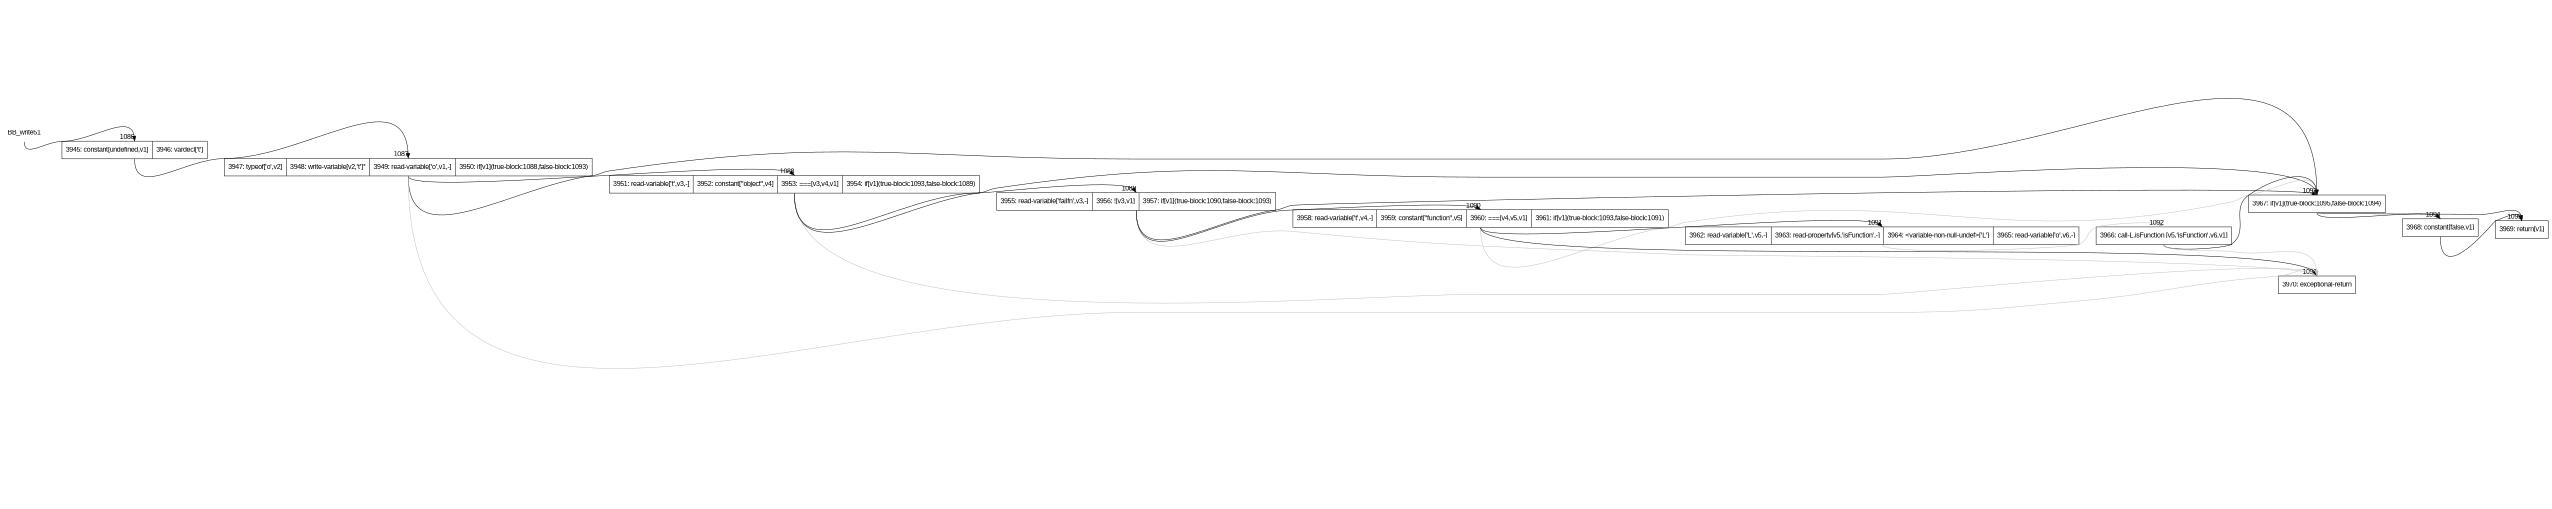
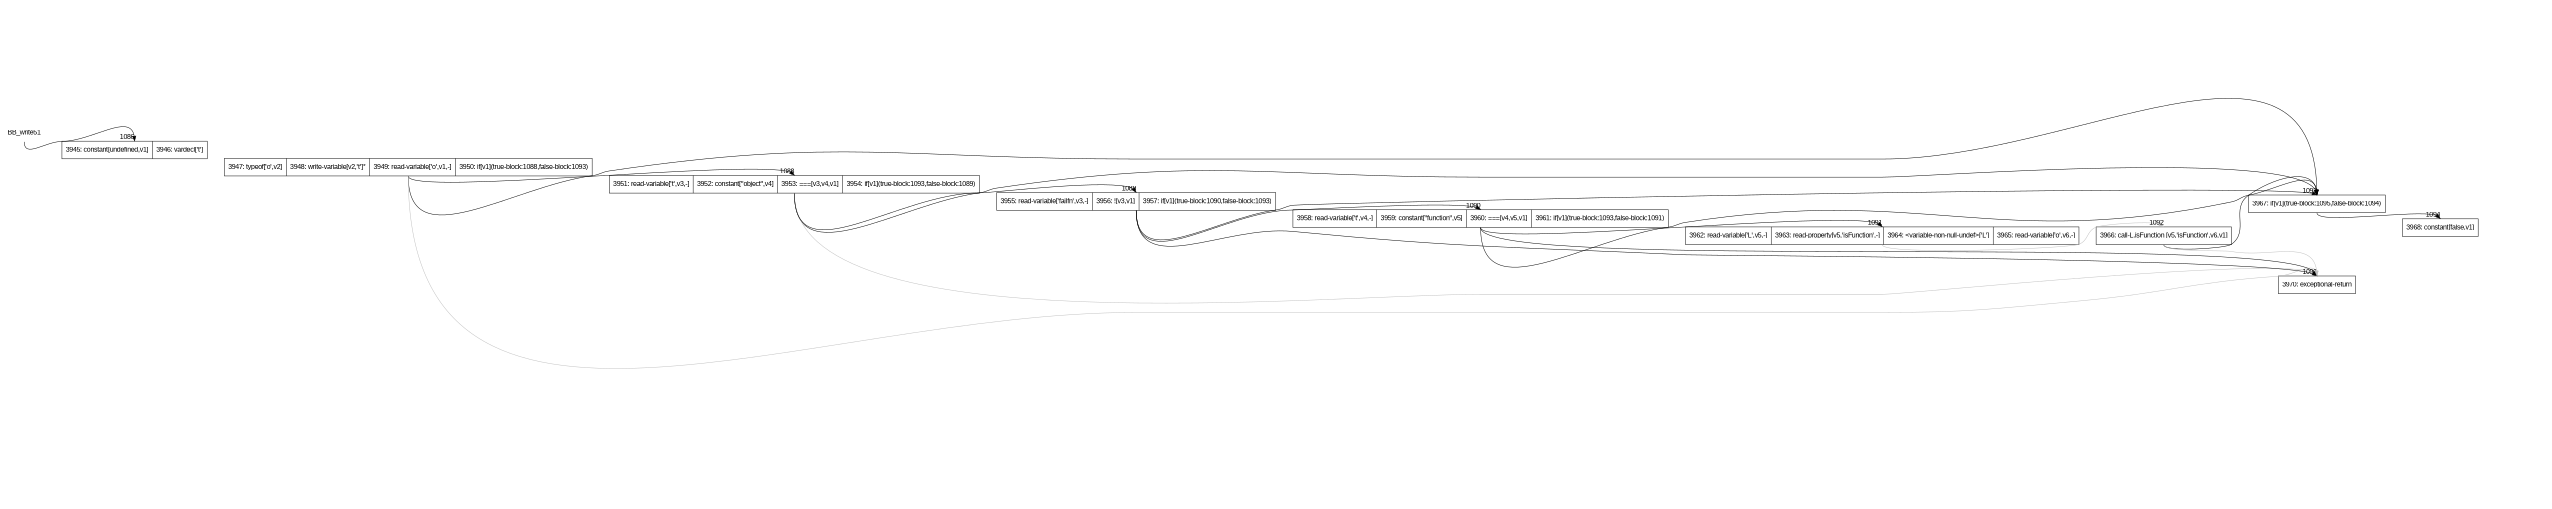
edge "3945: constant[undefined,v1]" -> "3947: typeof['o',v2]": removed
edge "3958: read-variable['t',v4,-]" -> "3967: if[v1](true-block:1095,false-block:1094)": color gray -> black
node "3969: return[v1]": removed
edge "3955: read-variable['failfn',v3,-]" -> "3970: exceptional-return": color gray -> black
